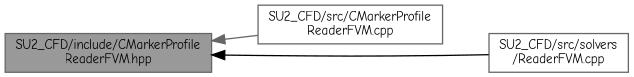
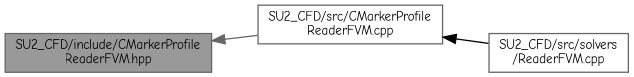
edge "SU2_CFD/src/solvers /ReaderFVM.cpp" -> "SU2_CFD/include/CMarkerProfile ReaderFVM.hpp": now "SU2_CFD/src/solvers /ReaderFVM.cpp" -> "SU2_CFD/src/CMarkerProfile ReaderFVM.cpp"
